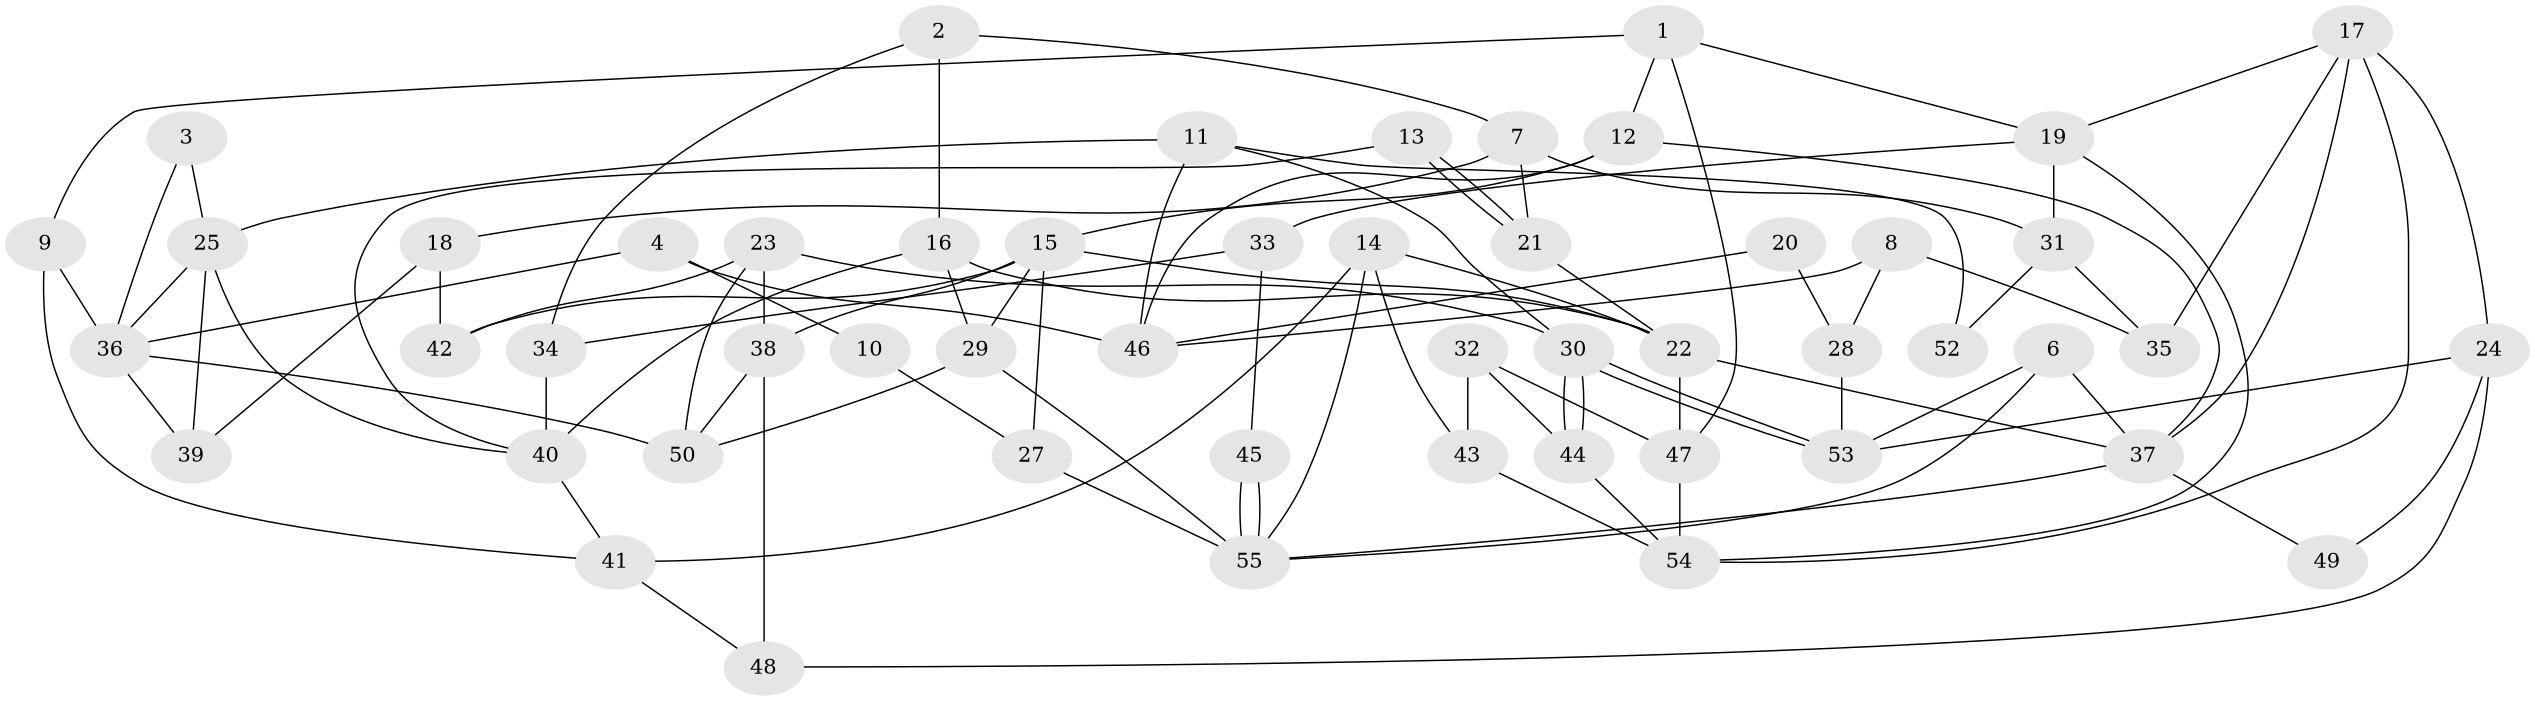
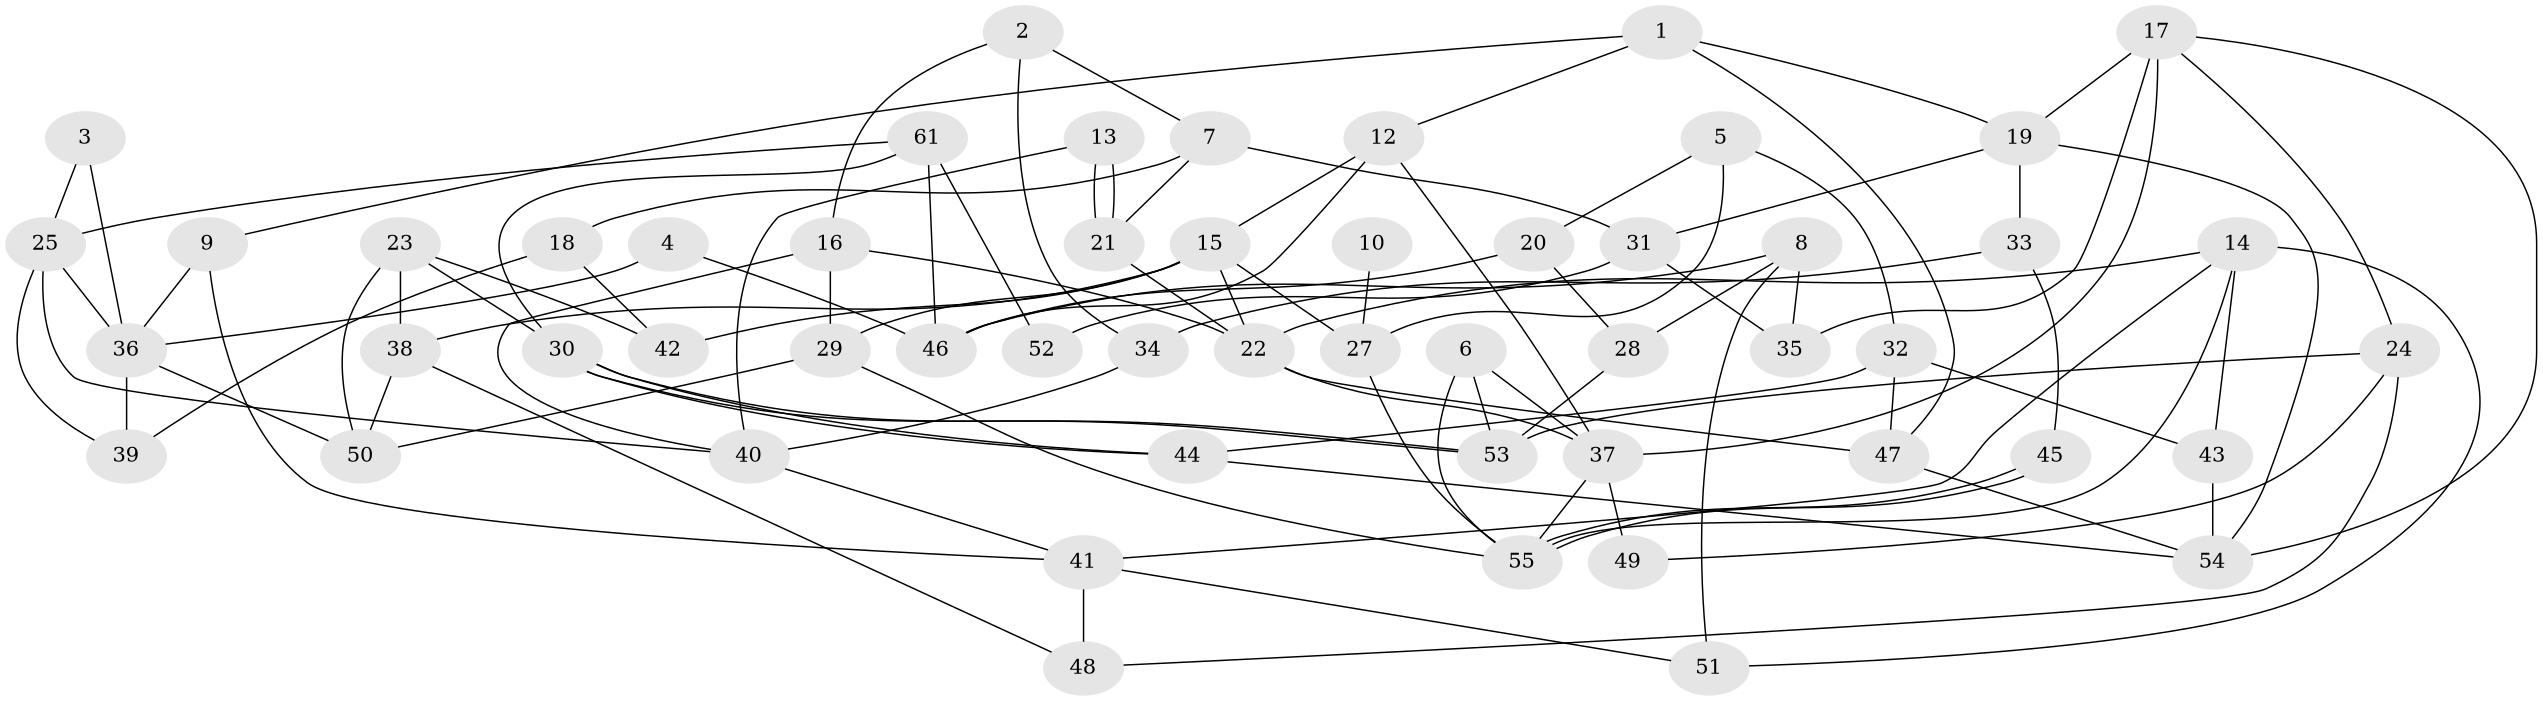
node "11": label "11" -> "61"
node "5": added
edge "4" -- "10": removed
node "51": added
